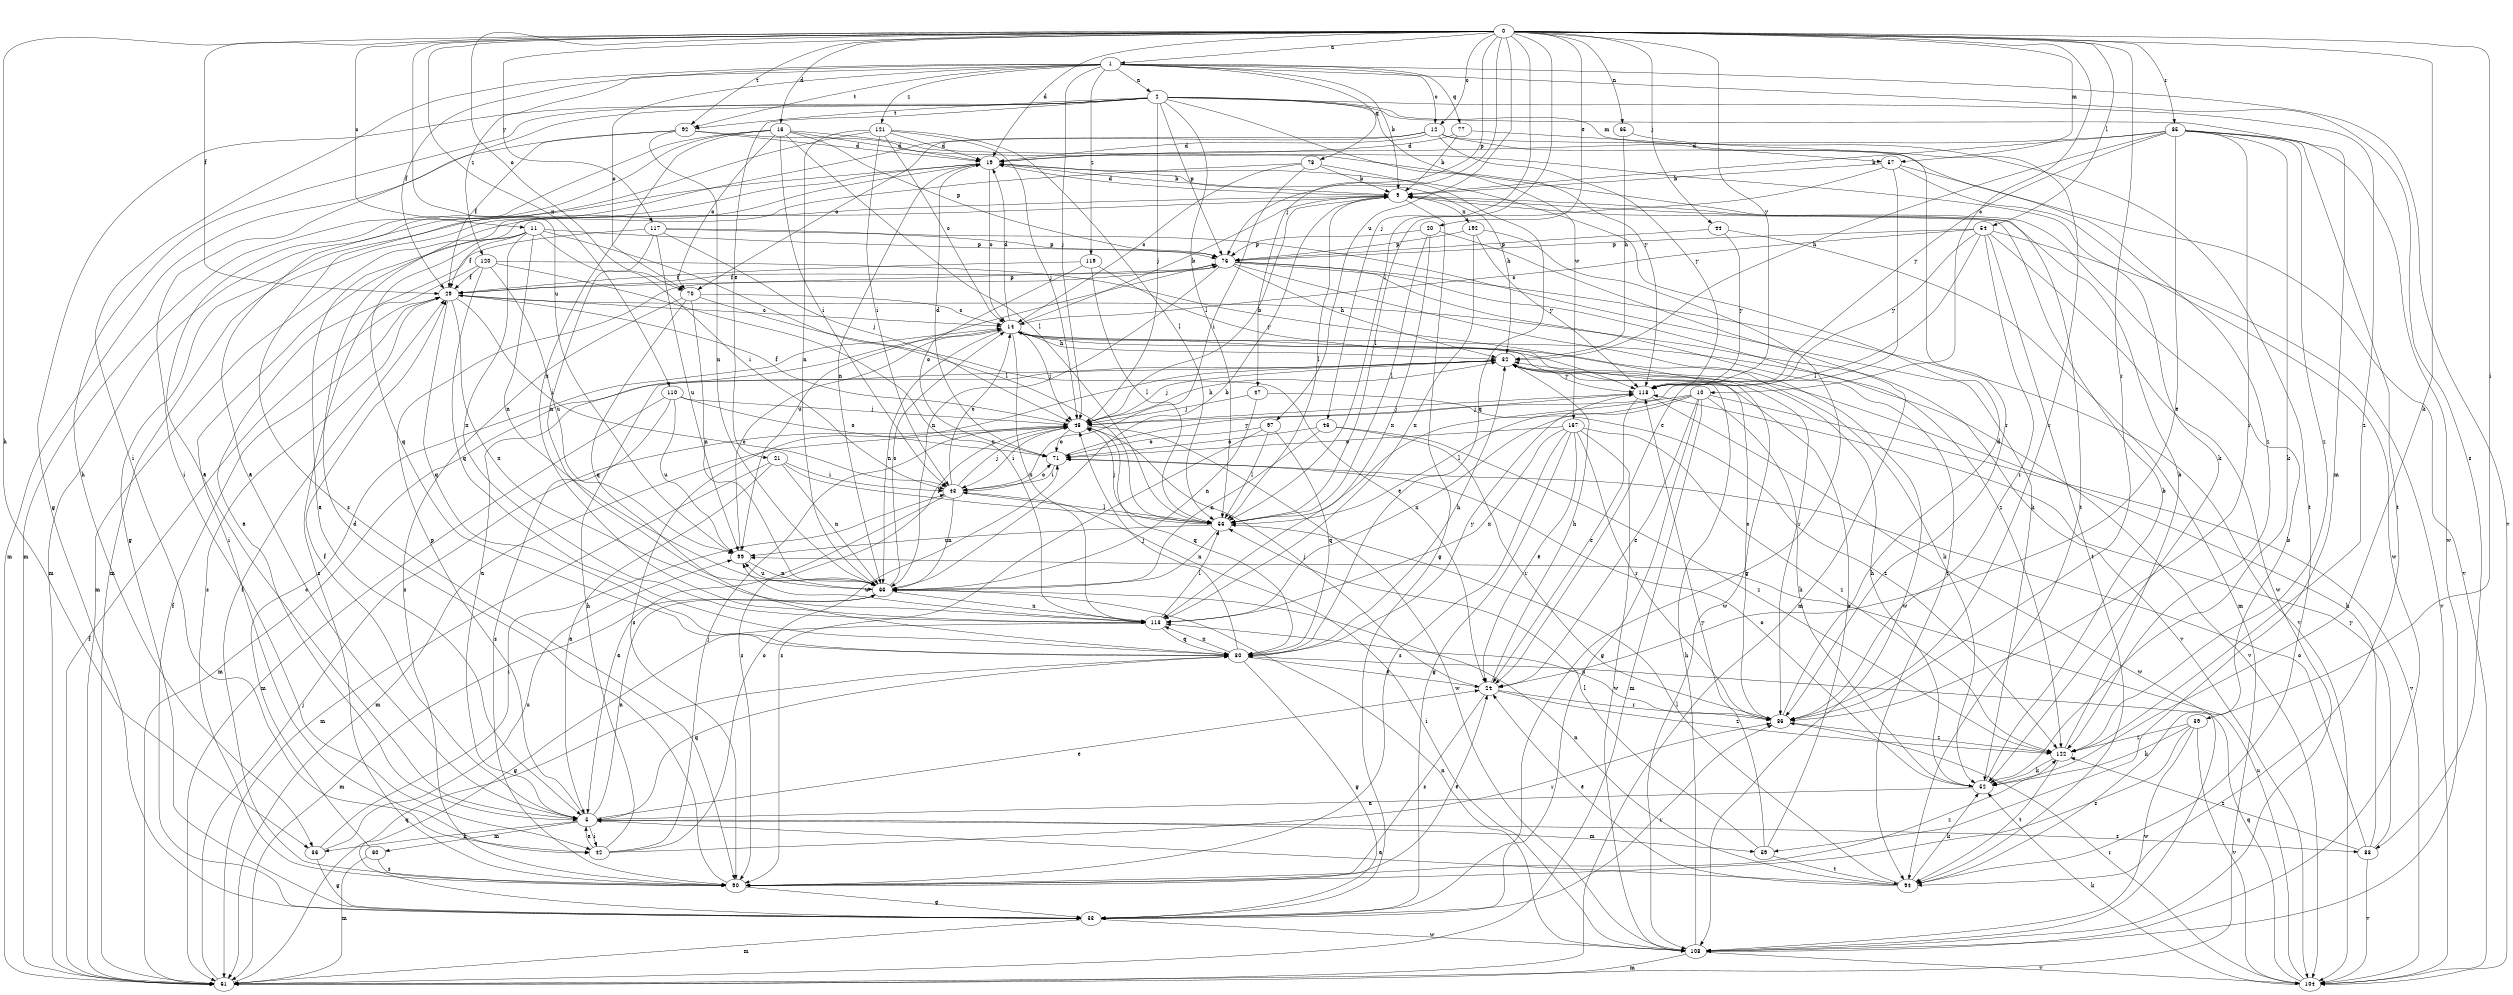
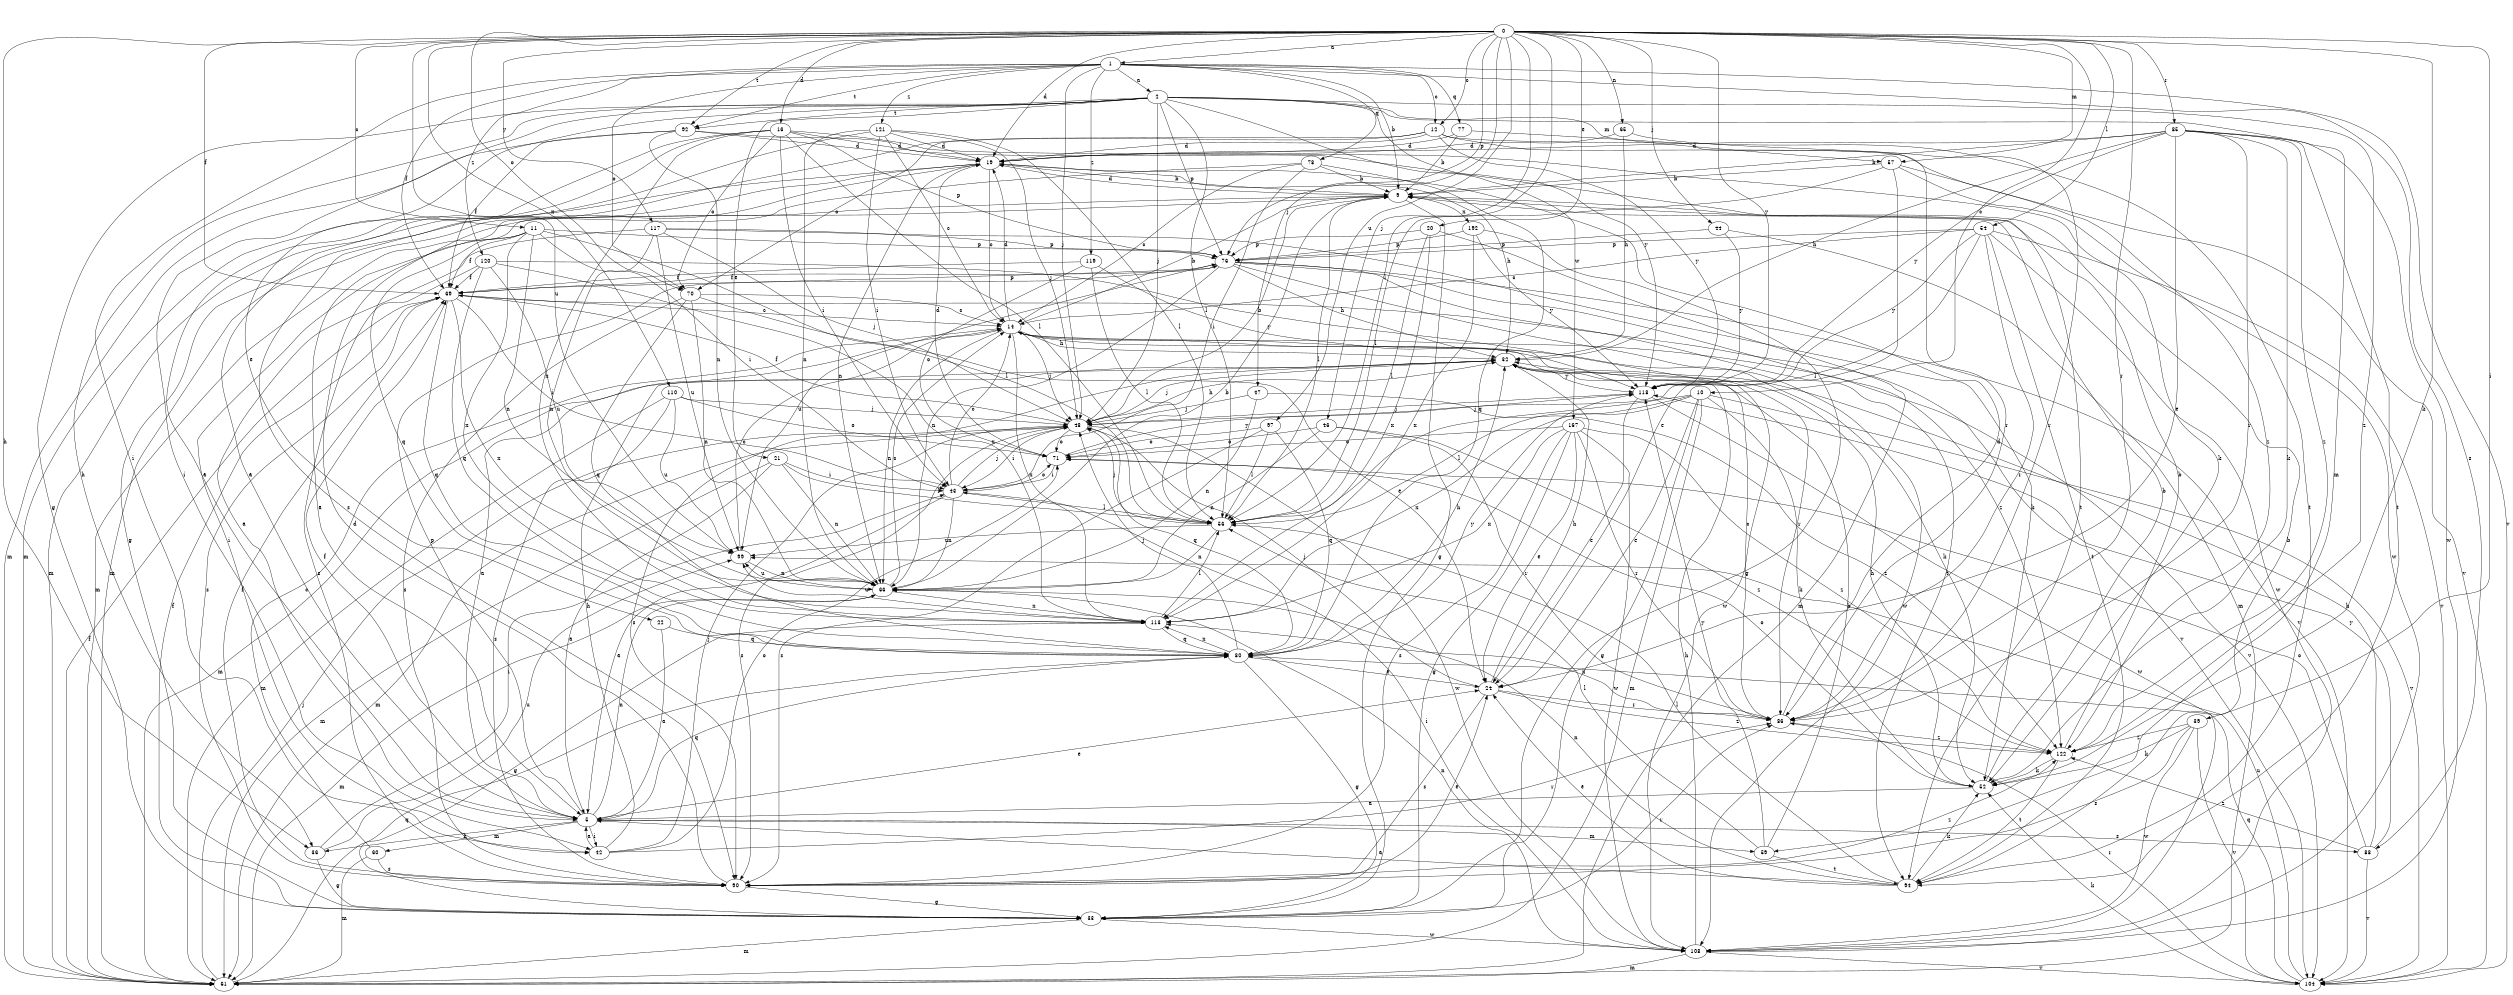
edge "65" -> "19": added, label "d"
node "29": label "29" -> "69"
node "22": added
